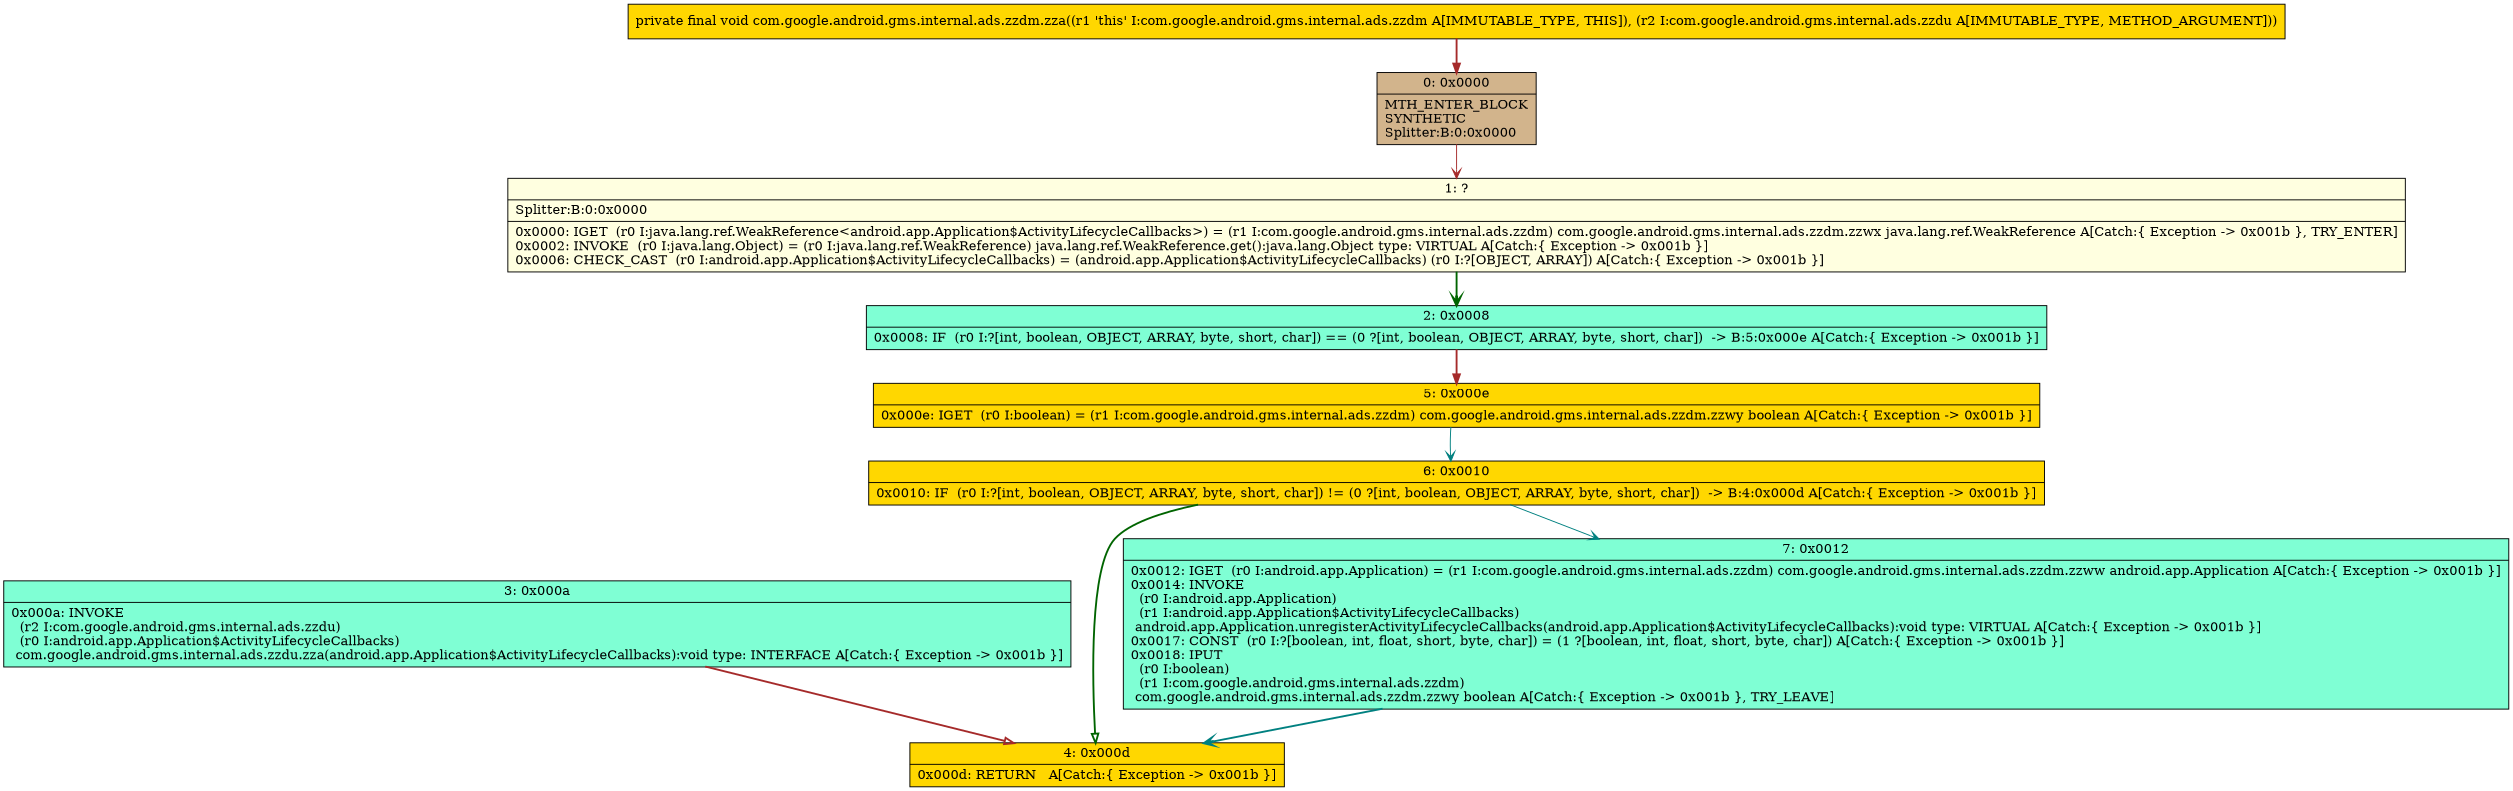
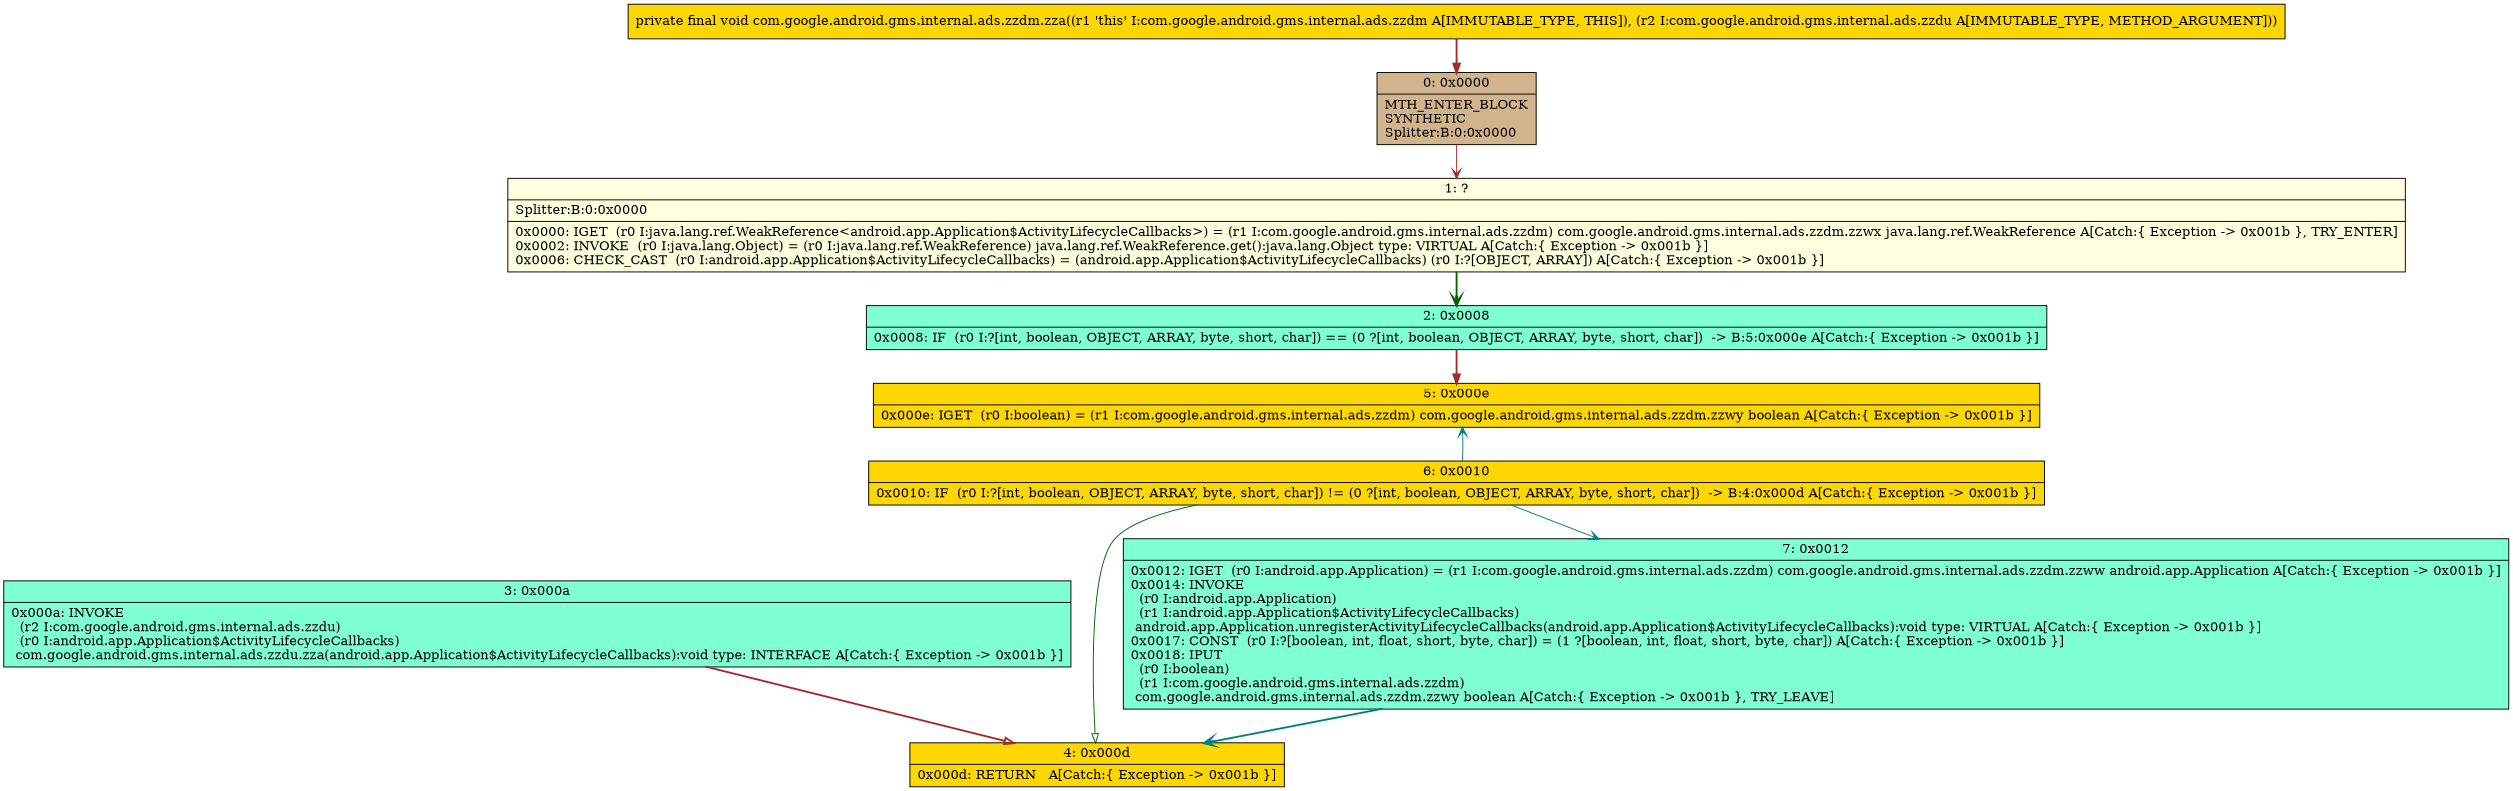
edge "5: 0x000e" -> "6: 0x0010": reversed
edge "6: 0x0010" -> "4: 0x000d": style bold -> solid
